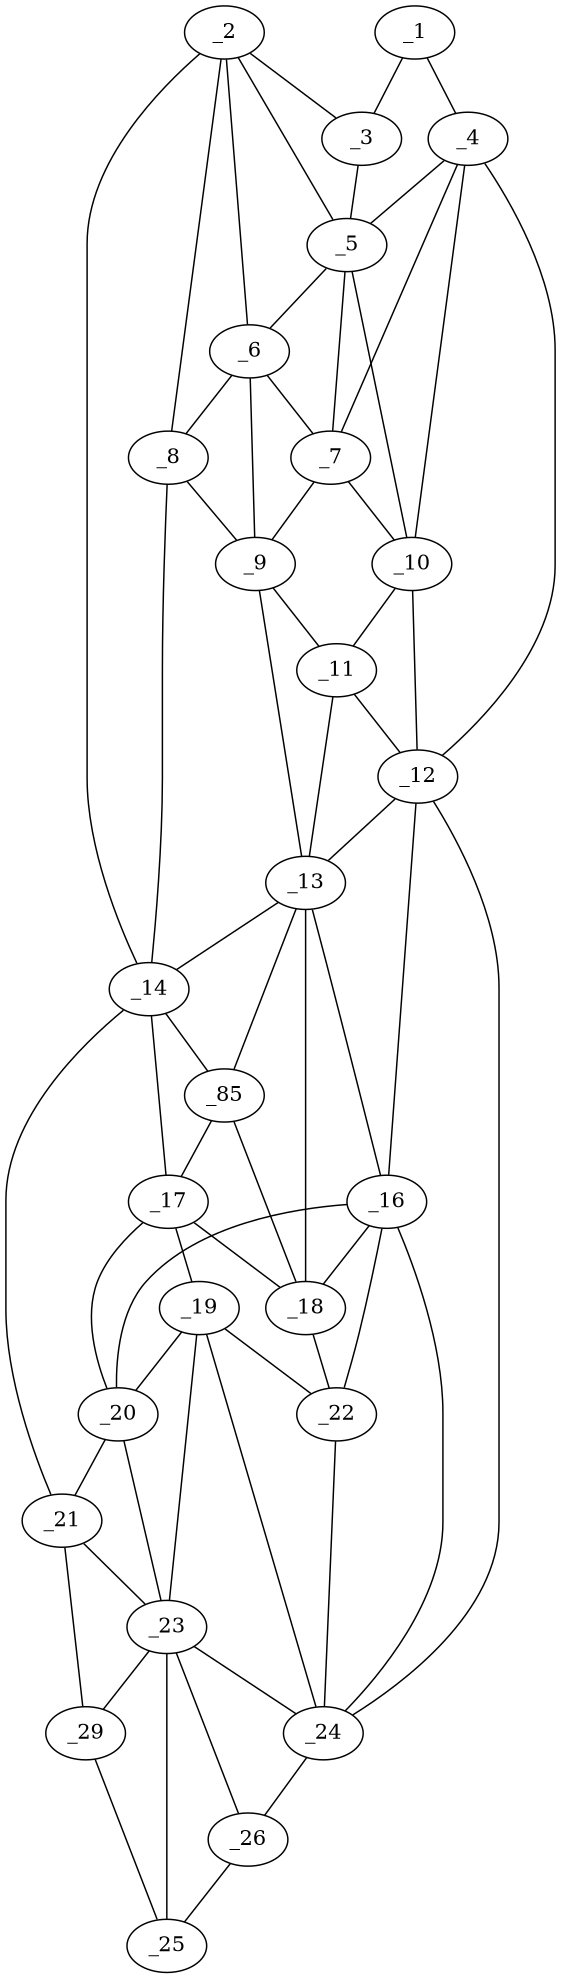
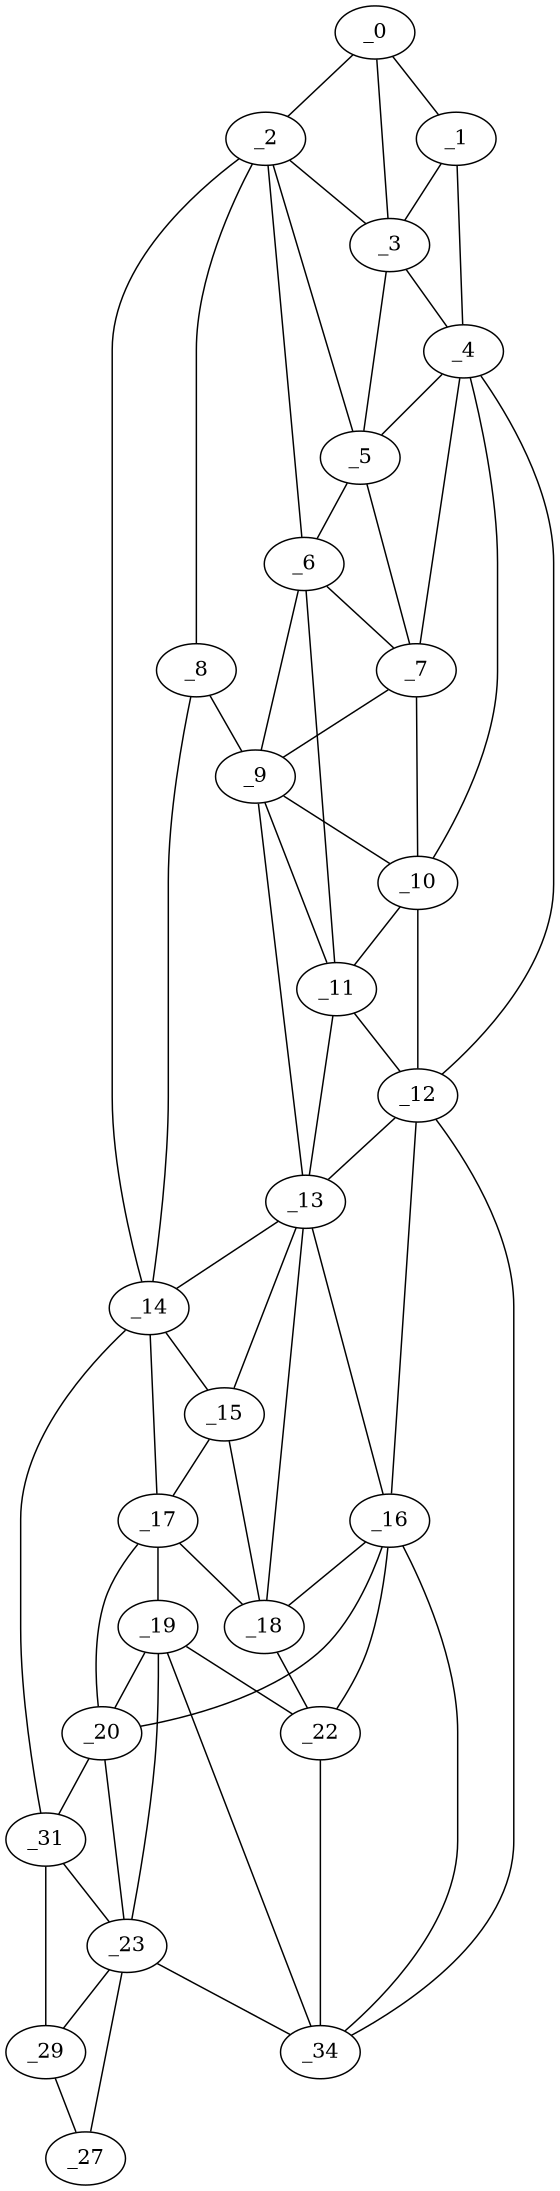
node "_0": added
edge "_3" -- "_4": added
edge "_6" -- "_8": now "_6" -- "_11"
edge "_5" -- "_10": now "_9" -- "_10"
node "_85": label "_85" -> "_15"
node "_21": label "_21" -> "_31"
node "_24": label "_24" -> "_34"
node "_26": removed
node "_25": label "_25" -> "_27"
